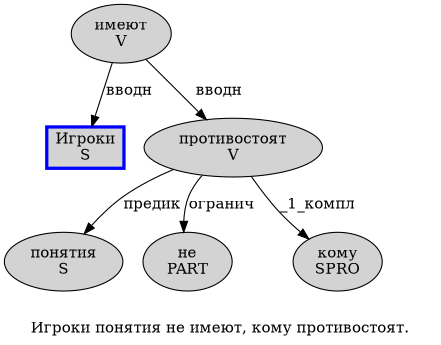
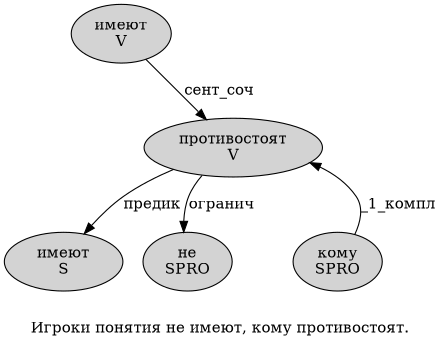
edge "имеют V" -> "противостоят V": label "вводн" -> "сент_соч"
node "Игроки S": removed
edge "противостоят V" -> "кому SPRO": reversed
node "понятия S": label "понятия S" -> "имеют S"
node "не PART": label "не PART" -> "не SPRO"
